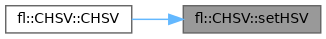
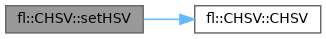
edge "fl::CHSV::CHSV" -> "fl::CHSV::setHSV": reversed
